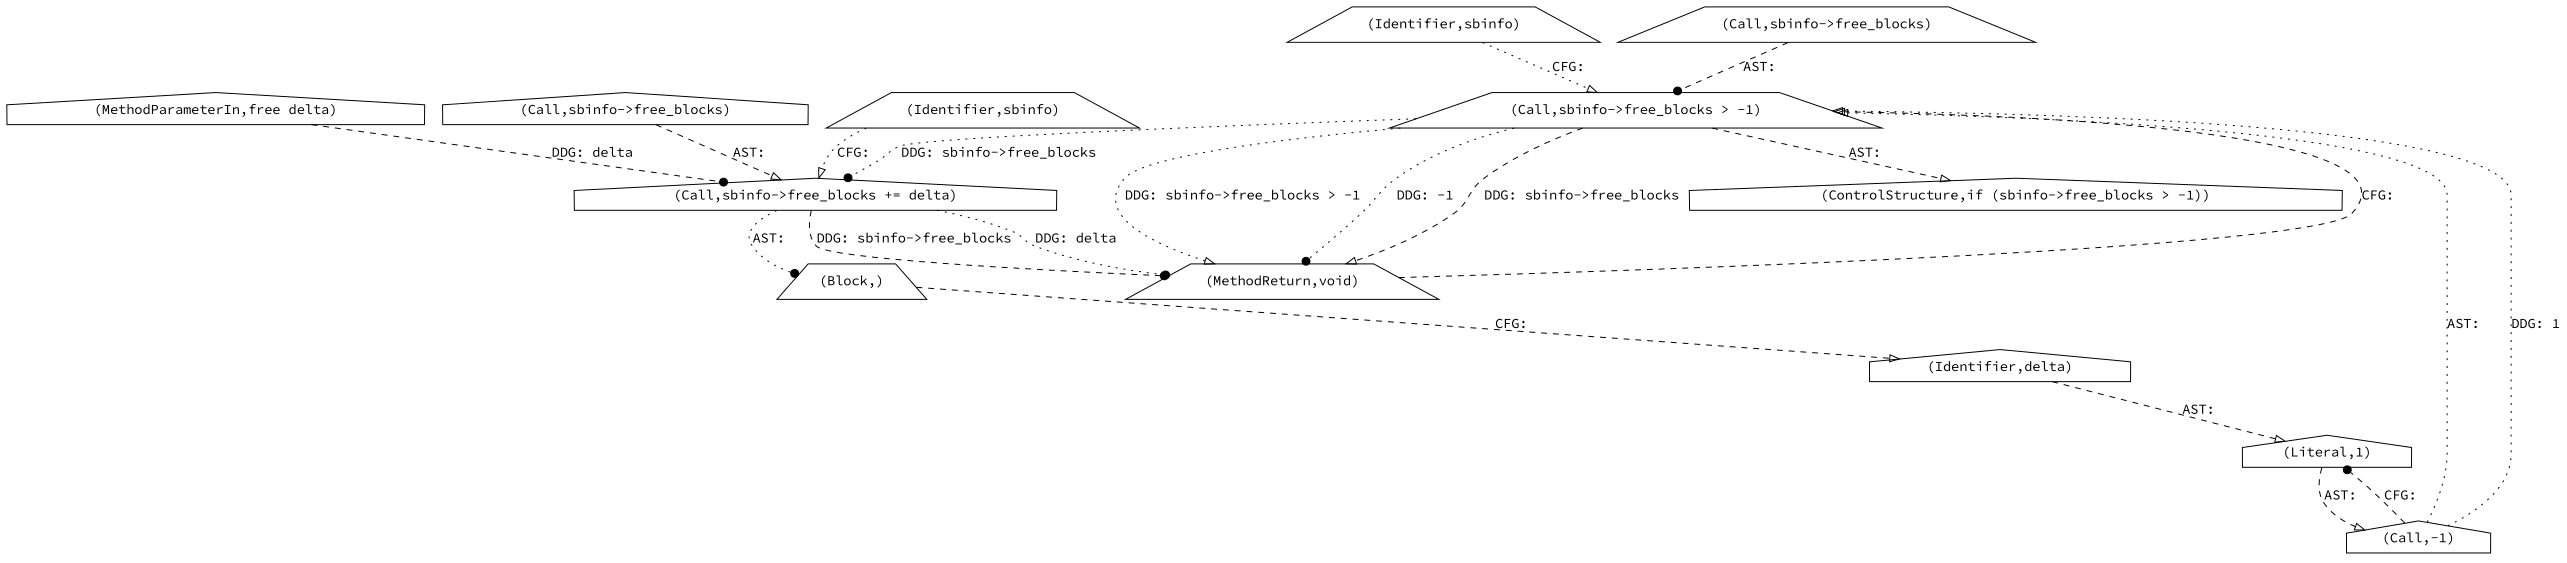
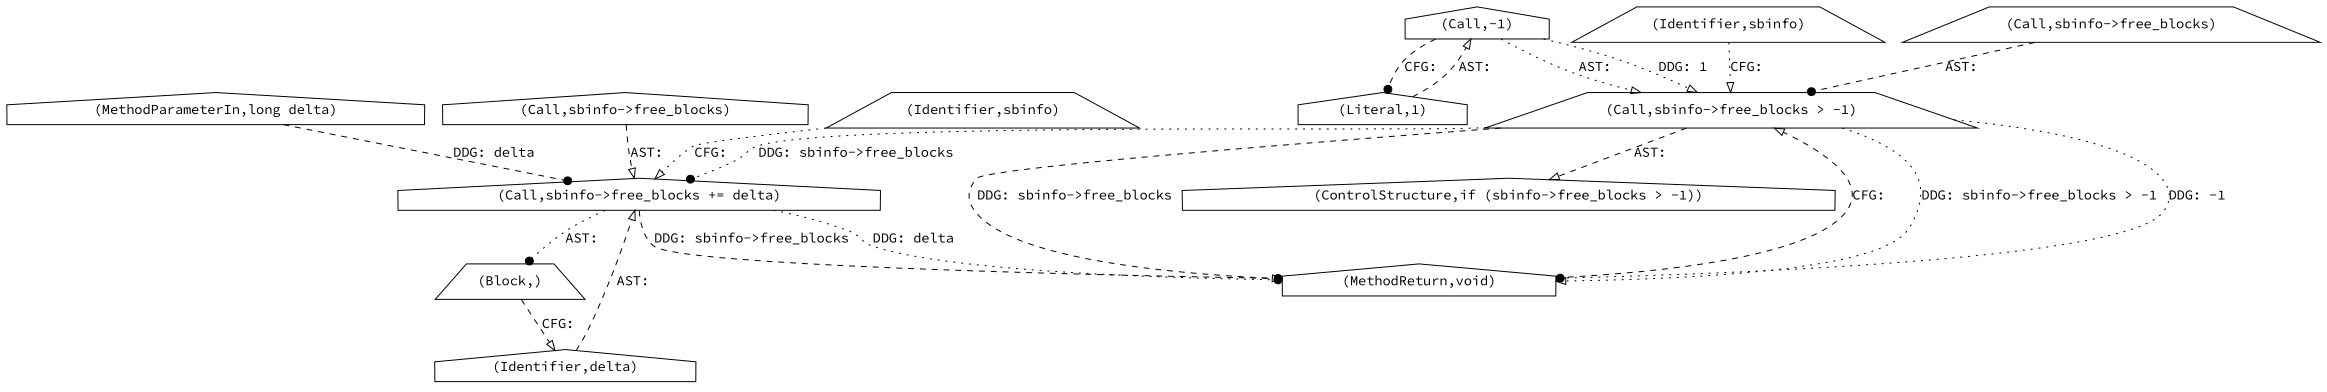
node "(MethodParameterIn,free delta)": label "(MethodParameterIn,free delta)" -> "(MethodParameterIn,long delta)"
node "(MethodReturn,void)": shape trapezium -> house
edge "(Identifier,delta)" -> "(Literal,1)": now "(Identifier,delta)" -> "(Call,sbinfo->free_blocks += delta)"
